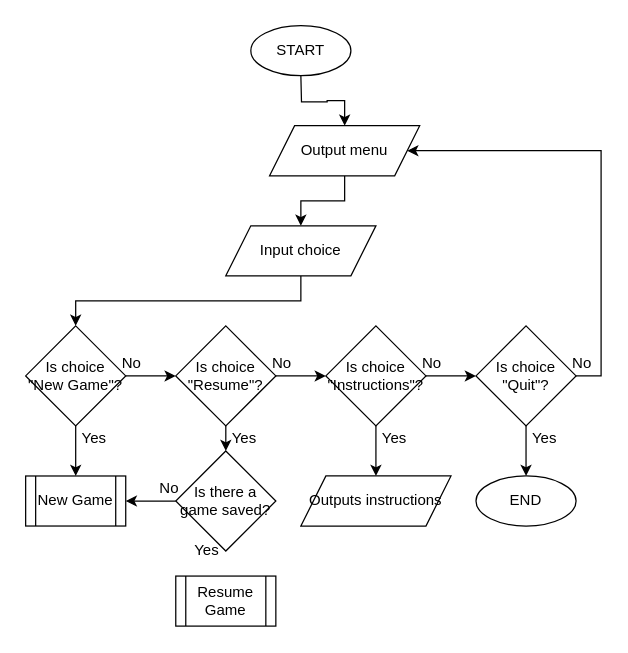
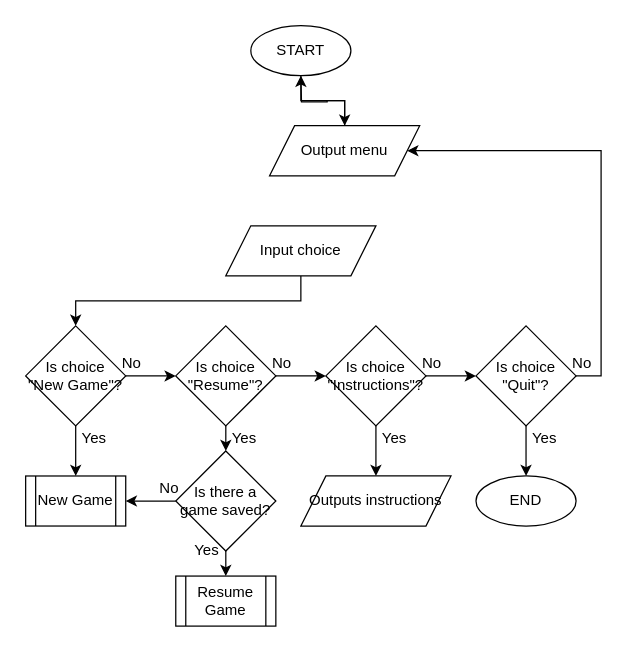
edge "Output menu" -> "Input choice": now "Output menu" -> "START"
edge "Is there a game saved?" -> "Resume Game": added
